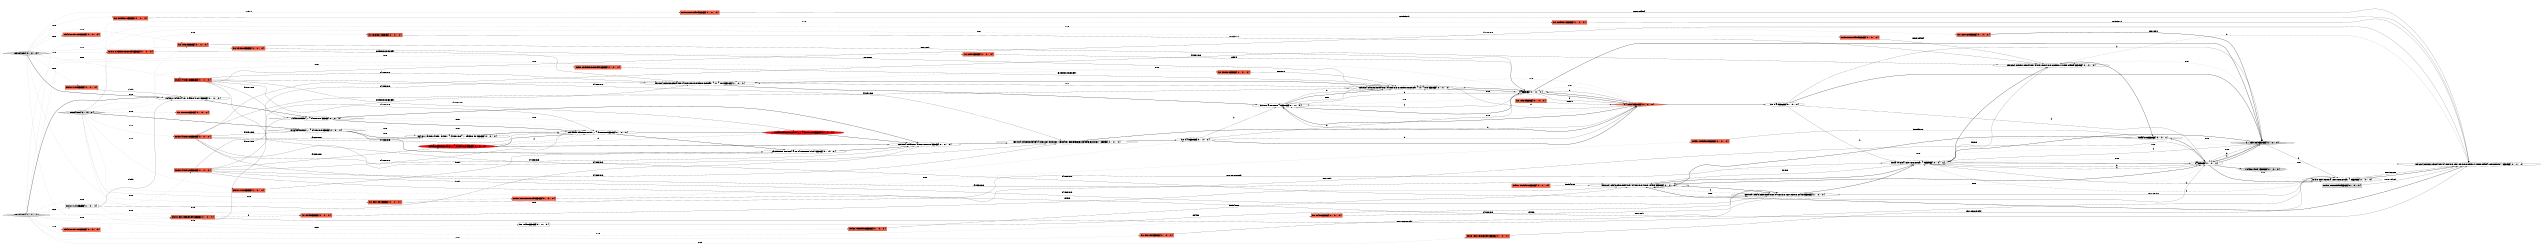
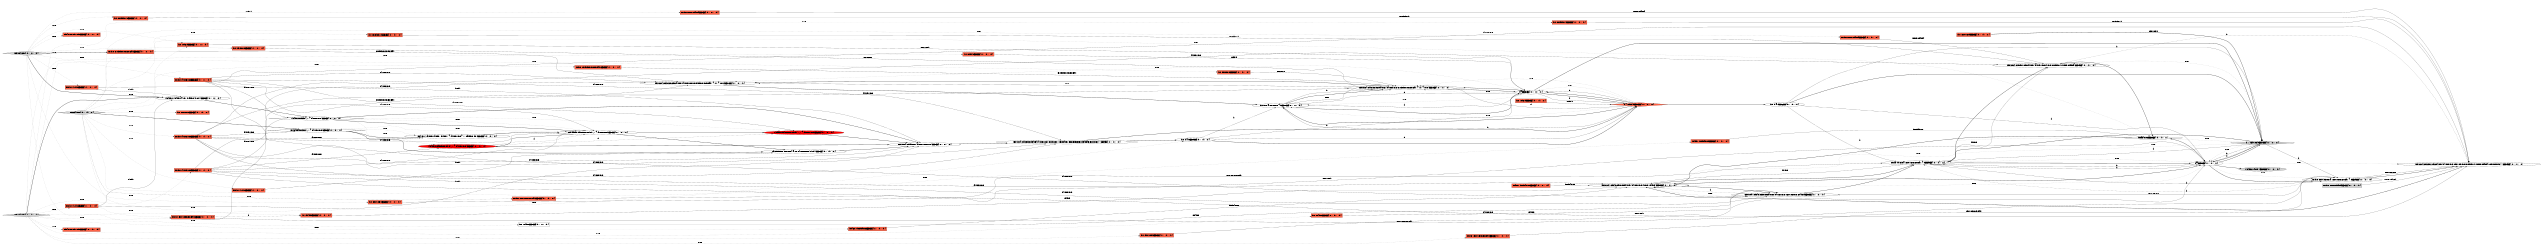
edge "setupCluster['0', '0', '1']" -> "int resourceNb@@@2@@@['0', '0', '1']": now "setupCluster['0', '0', '1']" -> "doRebalance@@@21@@@['0', '0', '1']"
edge "setupCluster['0', '1', '0']" -> "String participantNamePrefix@@@2@@@['0', '1', '0']": style dotted -> bold
edge "String ZkAddr@@@2@@@['0', '1', '0']" -> "setupTool.addCluster(clusterName,true)@@@8@@@['1', '1', '1']": added, label "ZkAddr"
node "String ZkAddr@@@2@@@['1', '0', '0']": fillcolor white -> tomato
